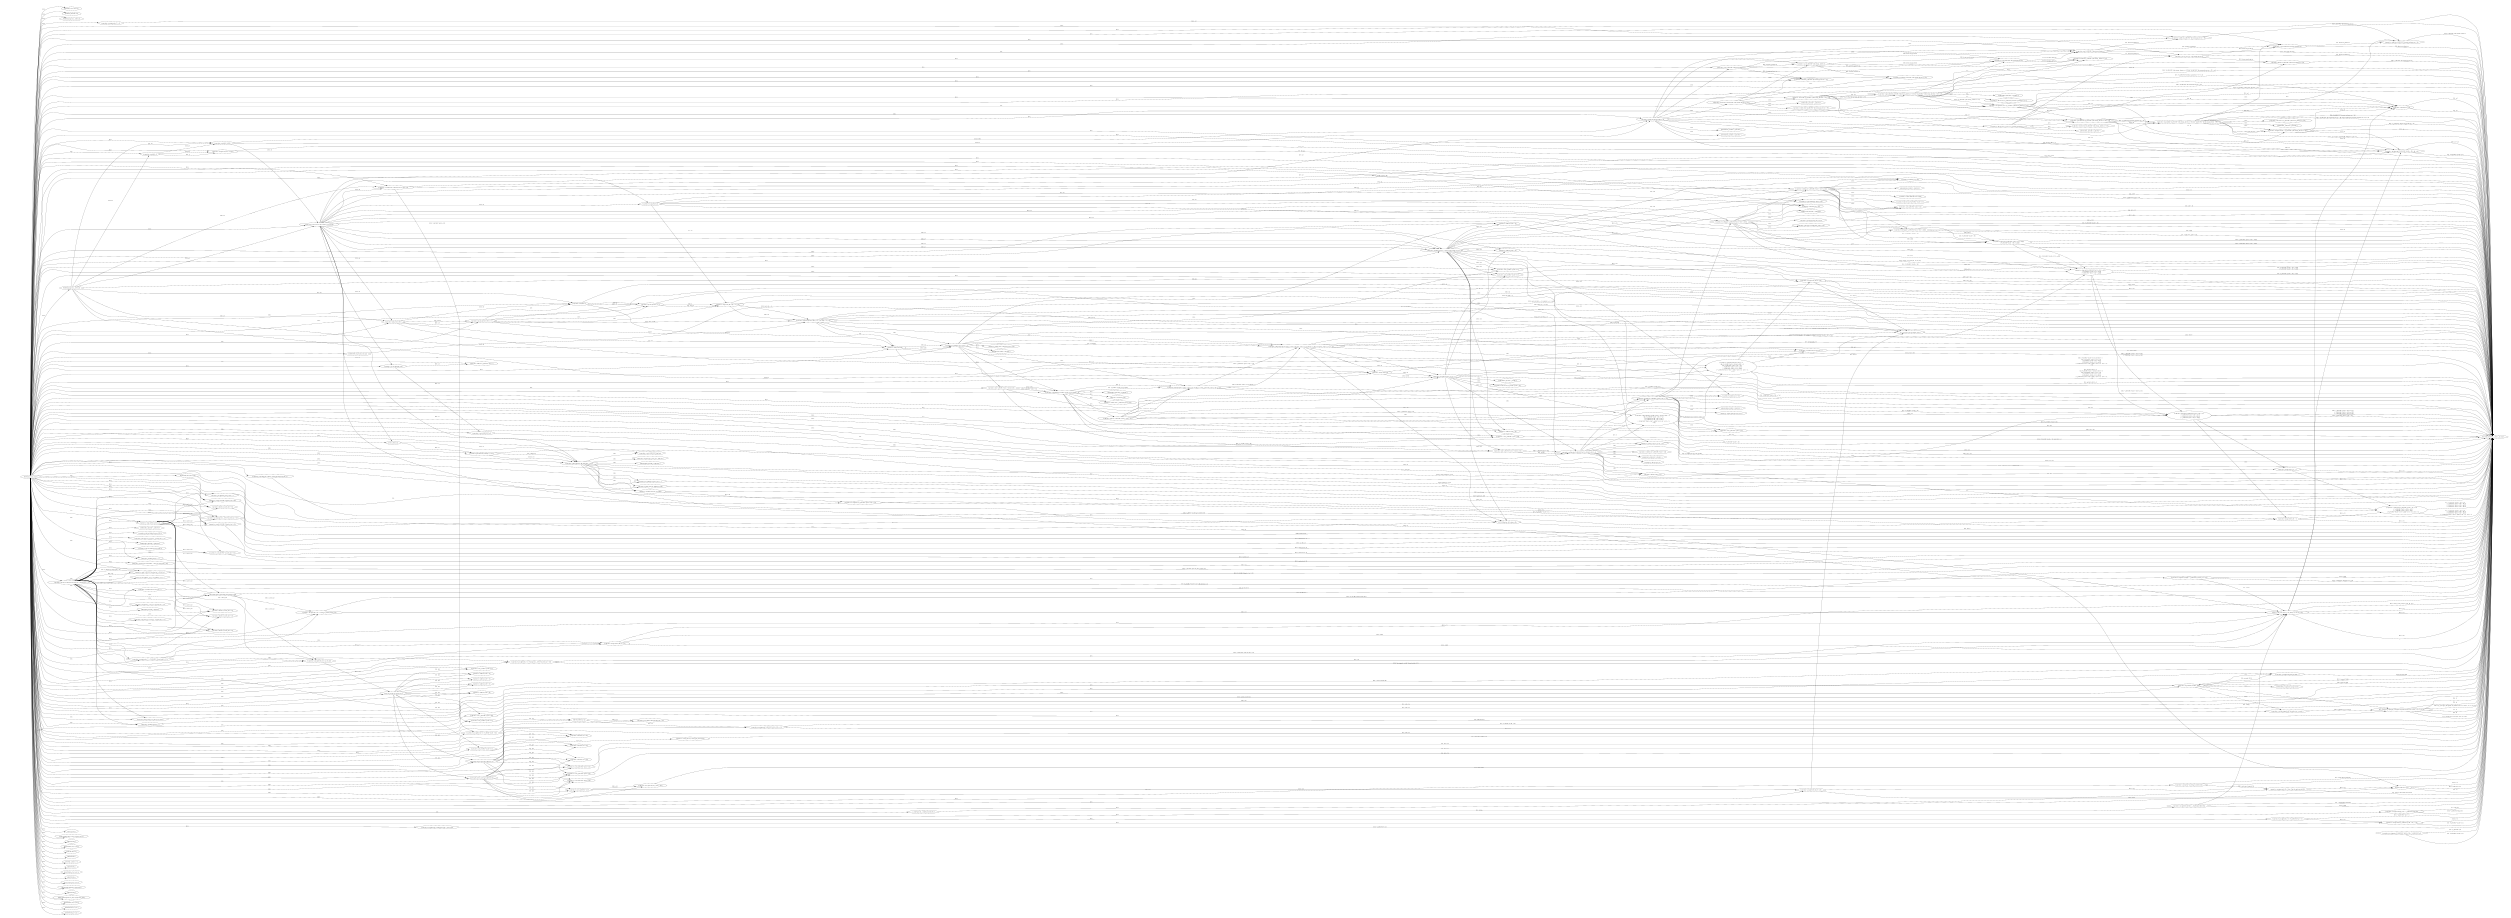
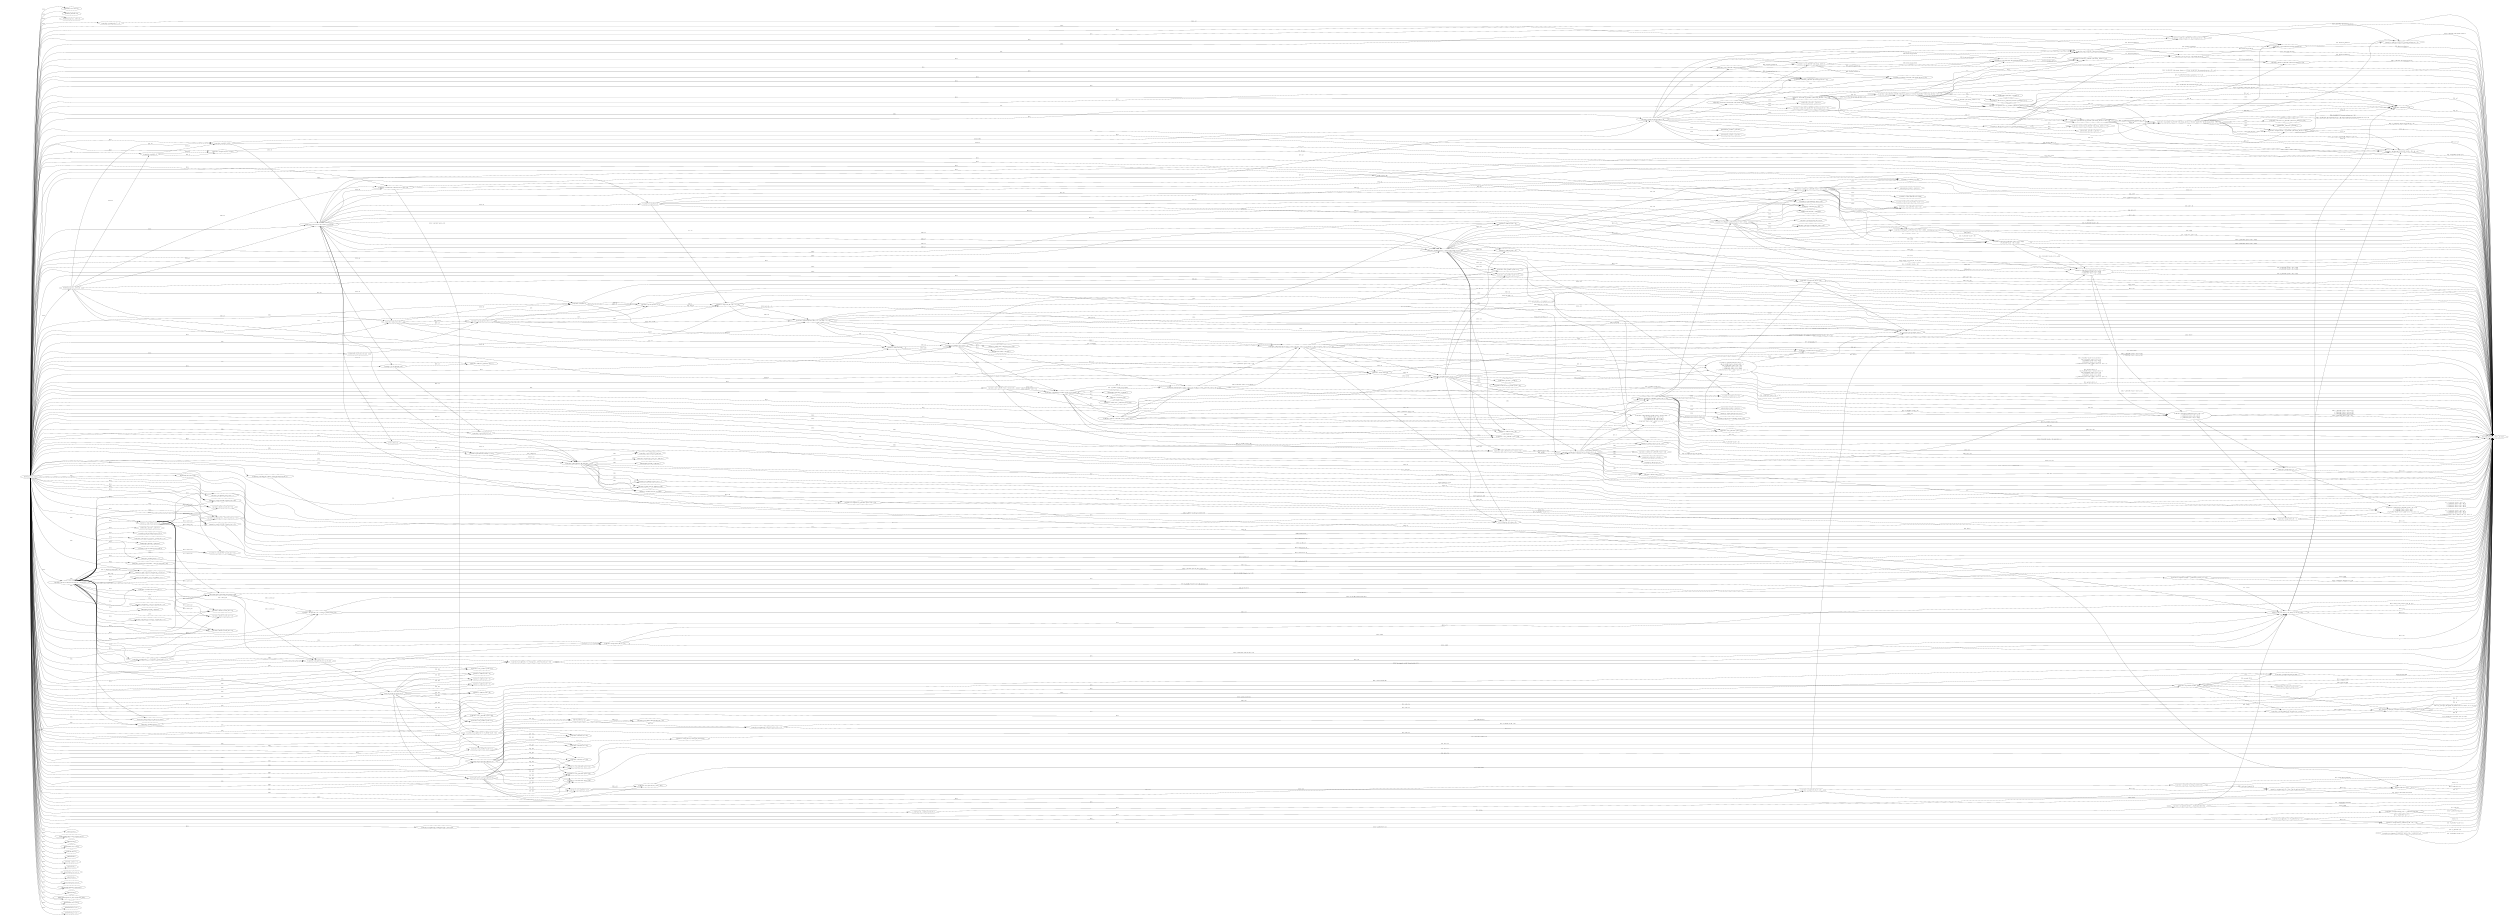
node "(<operator>.indirection,*(_DWORD *)(v23 + 28))": added
